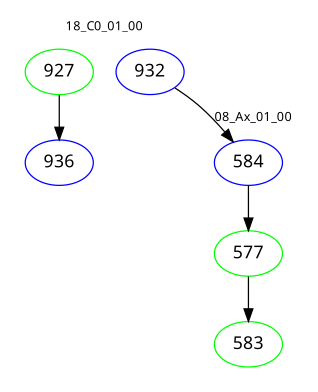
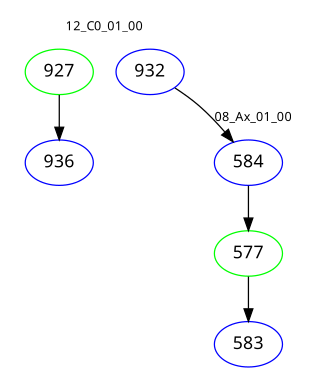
cluster "18_C0_01_00": label "18_C0_01_00" -> "12_C0_01_00"
node "583": color green -> blue
